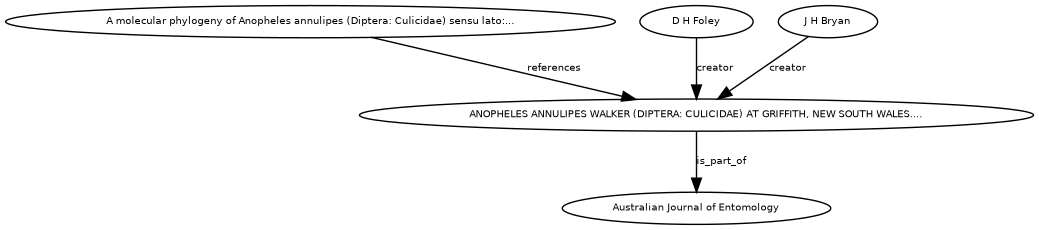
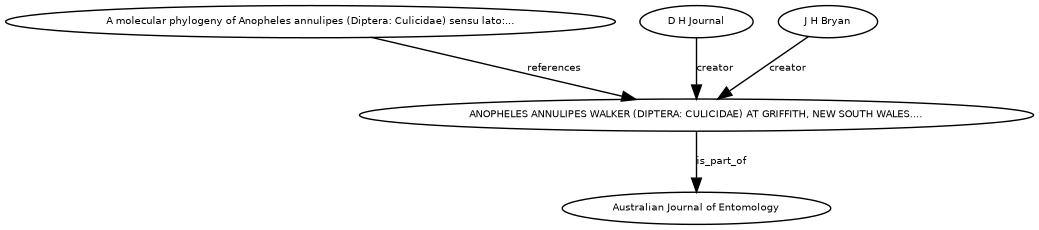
node "D H Foley": label "D H Foley" -> "D H Journal"
